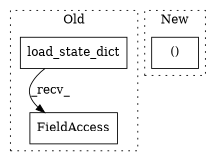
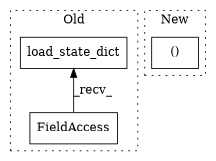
edge "load_state_dict" -> "FieldAccess": reversed
